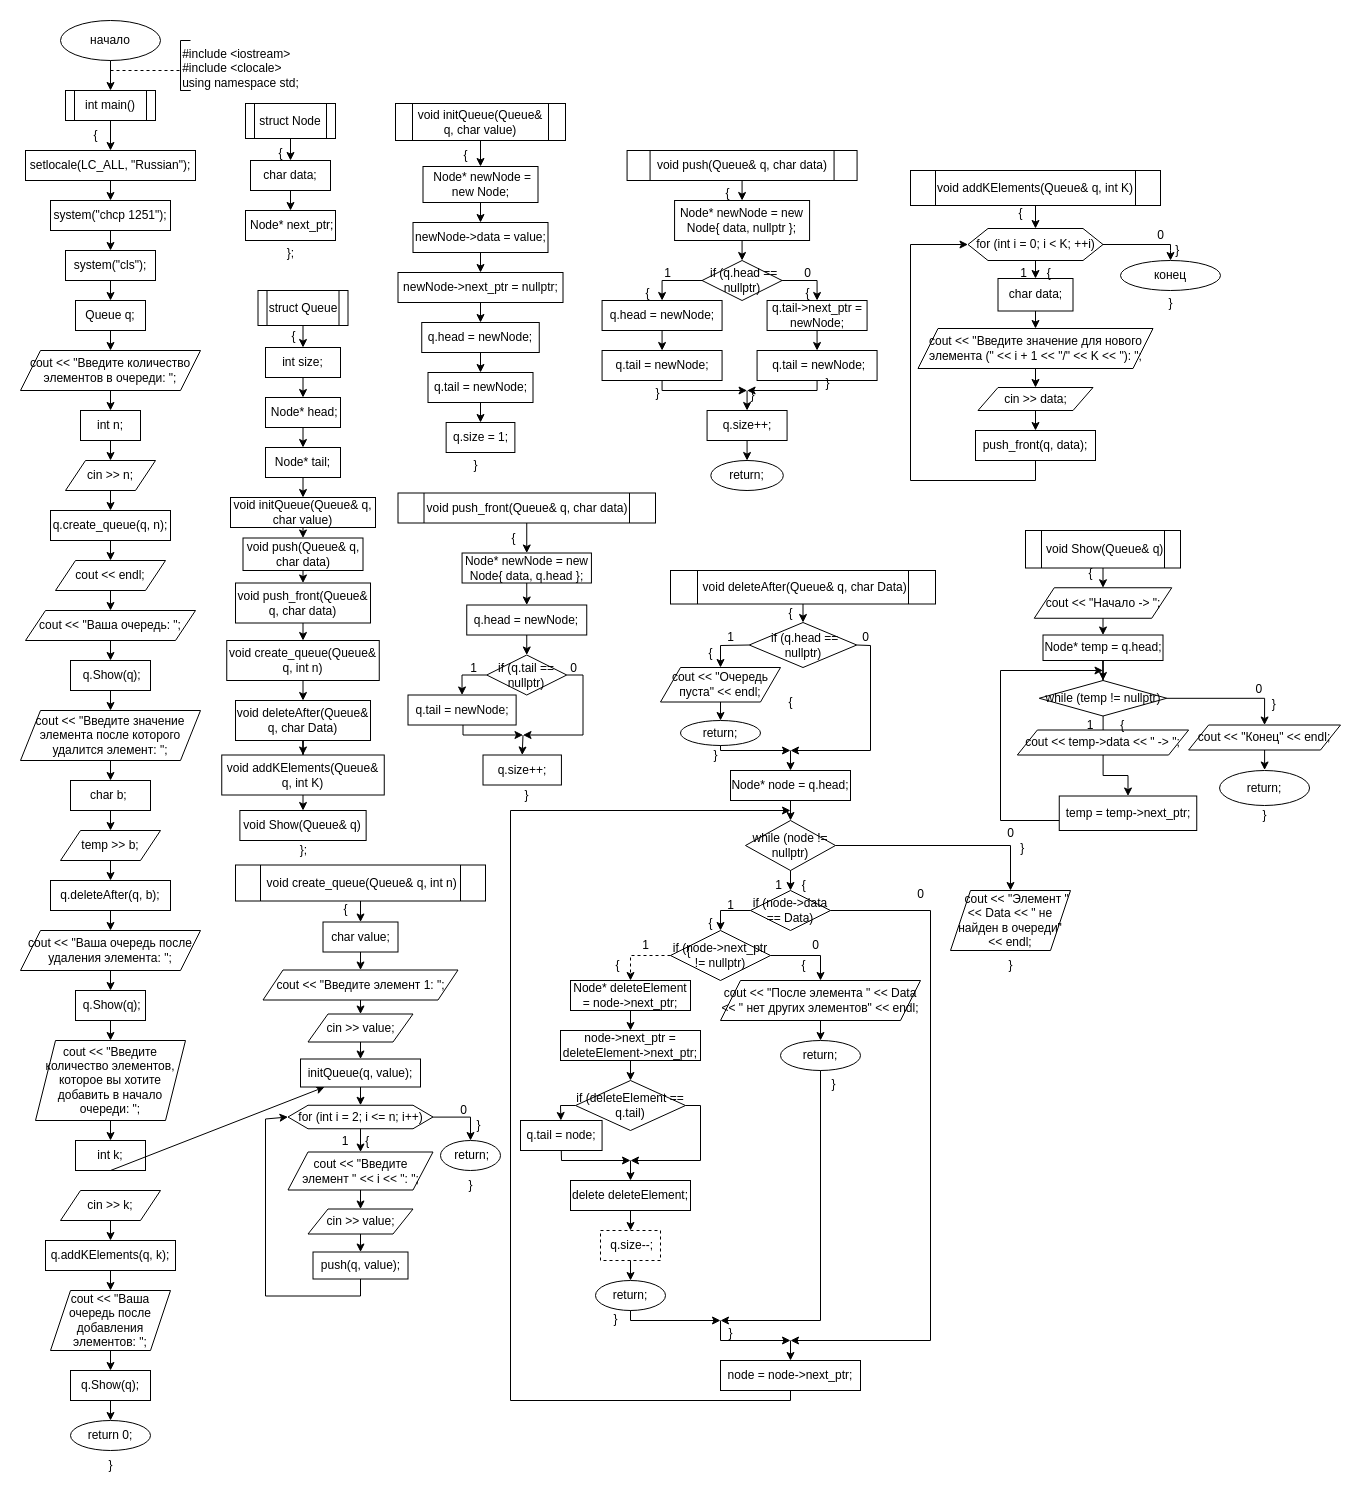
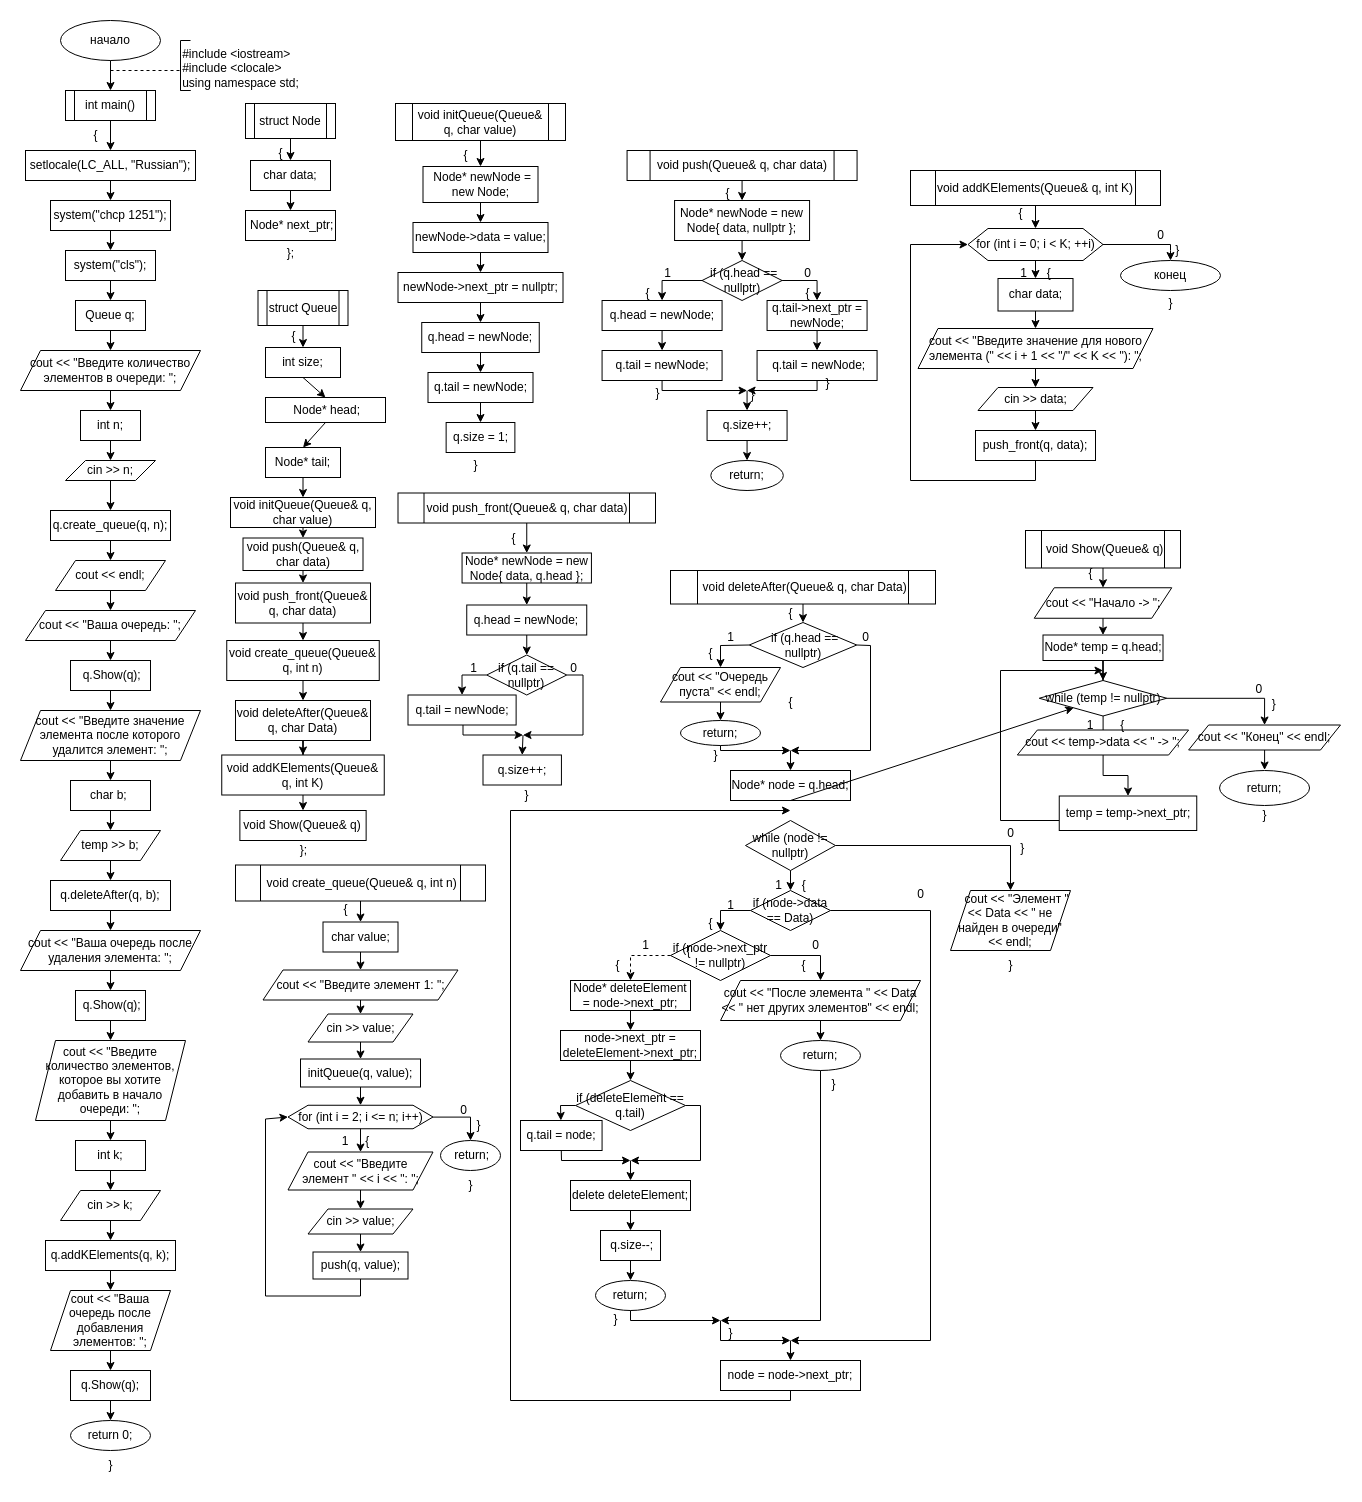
node "Node* head;": size 75x30 -> 120x25
node "cin >> n;": size 90x30 -> 90x20
edge "Node* node = q.head;" -> "while (node != nullptr)": now "Node* node = q.head;" -> "while (temp != nullptr)"
edge "int k;" -> "initQueue(q, value);": now "int k;" -> "cin >> k;"
node "q.size--;": style dashed -> solid
